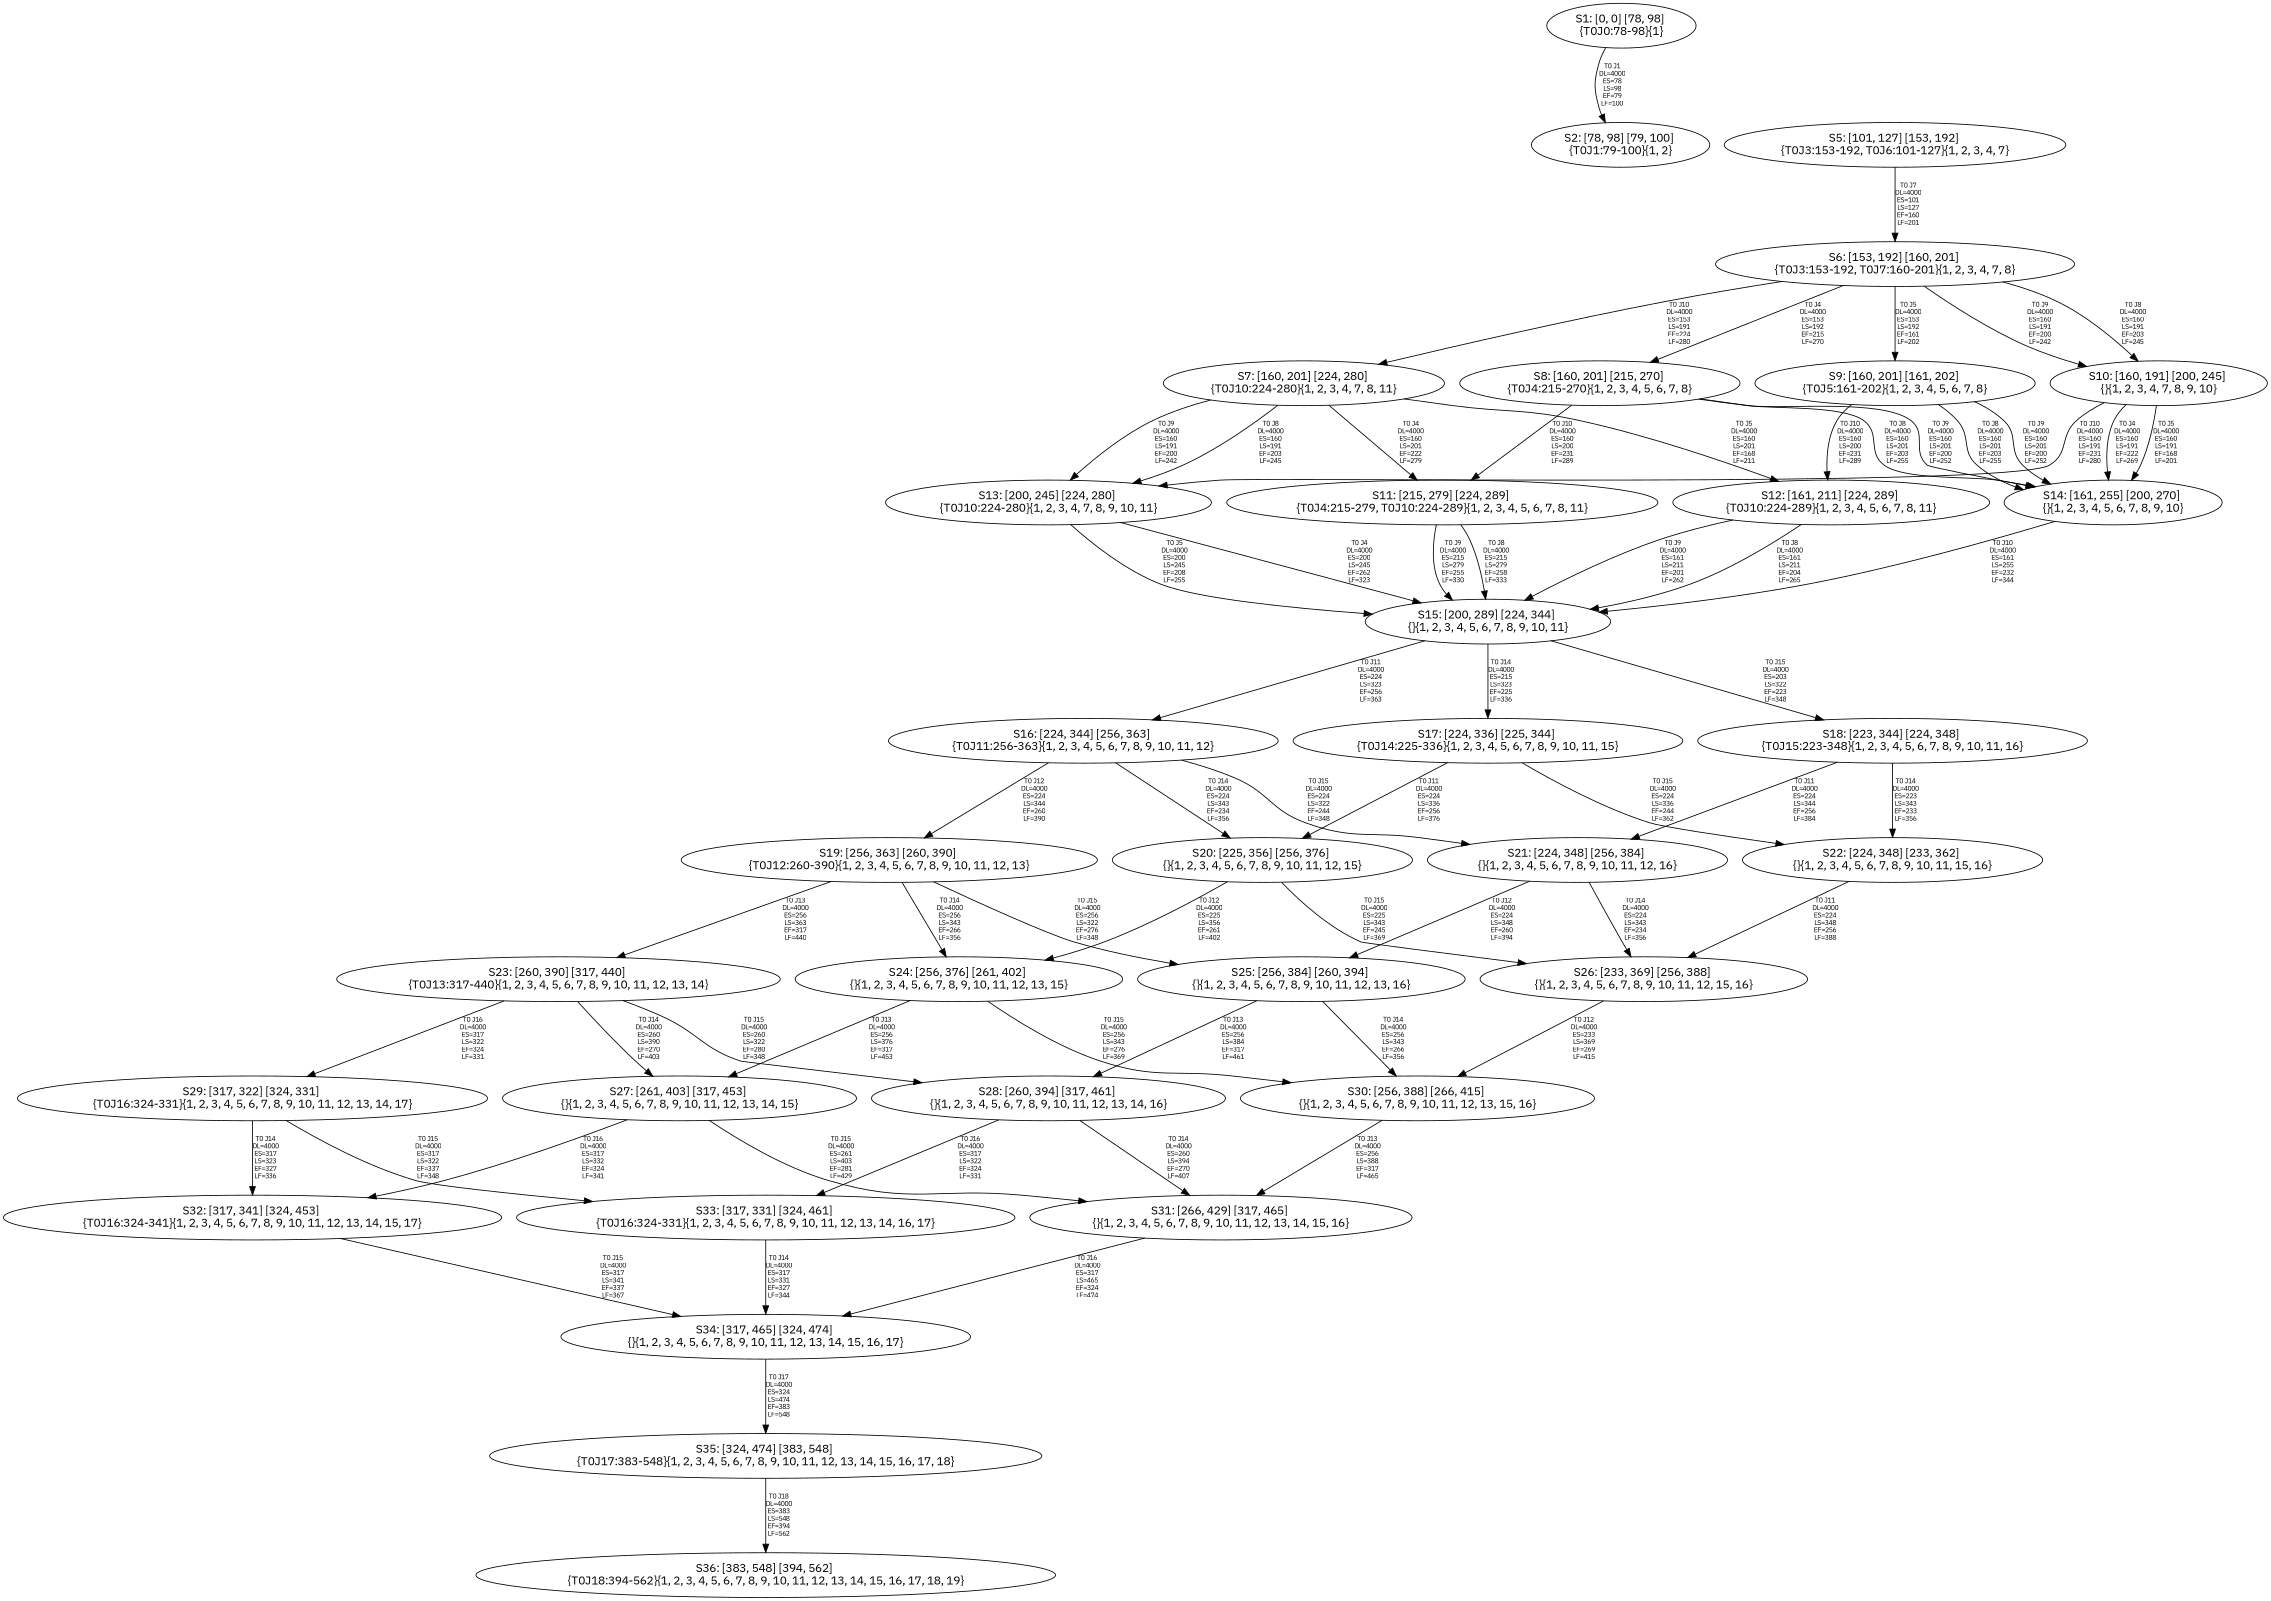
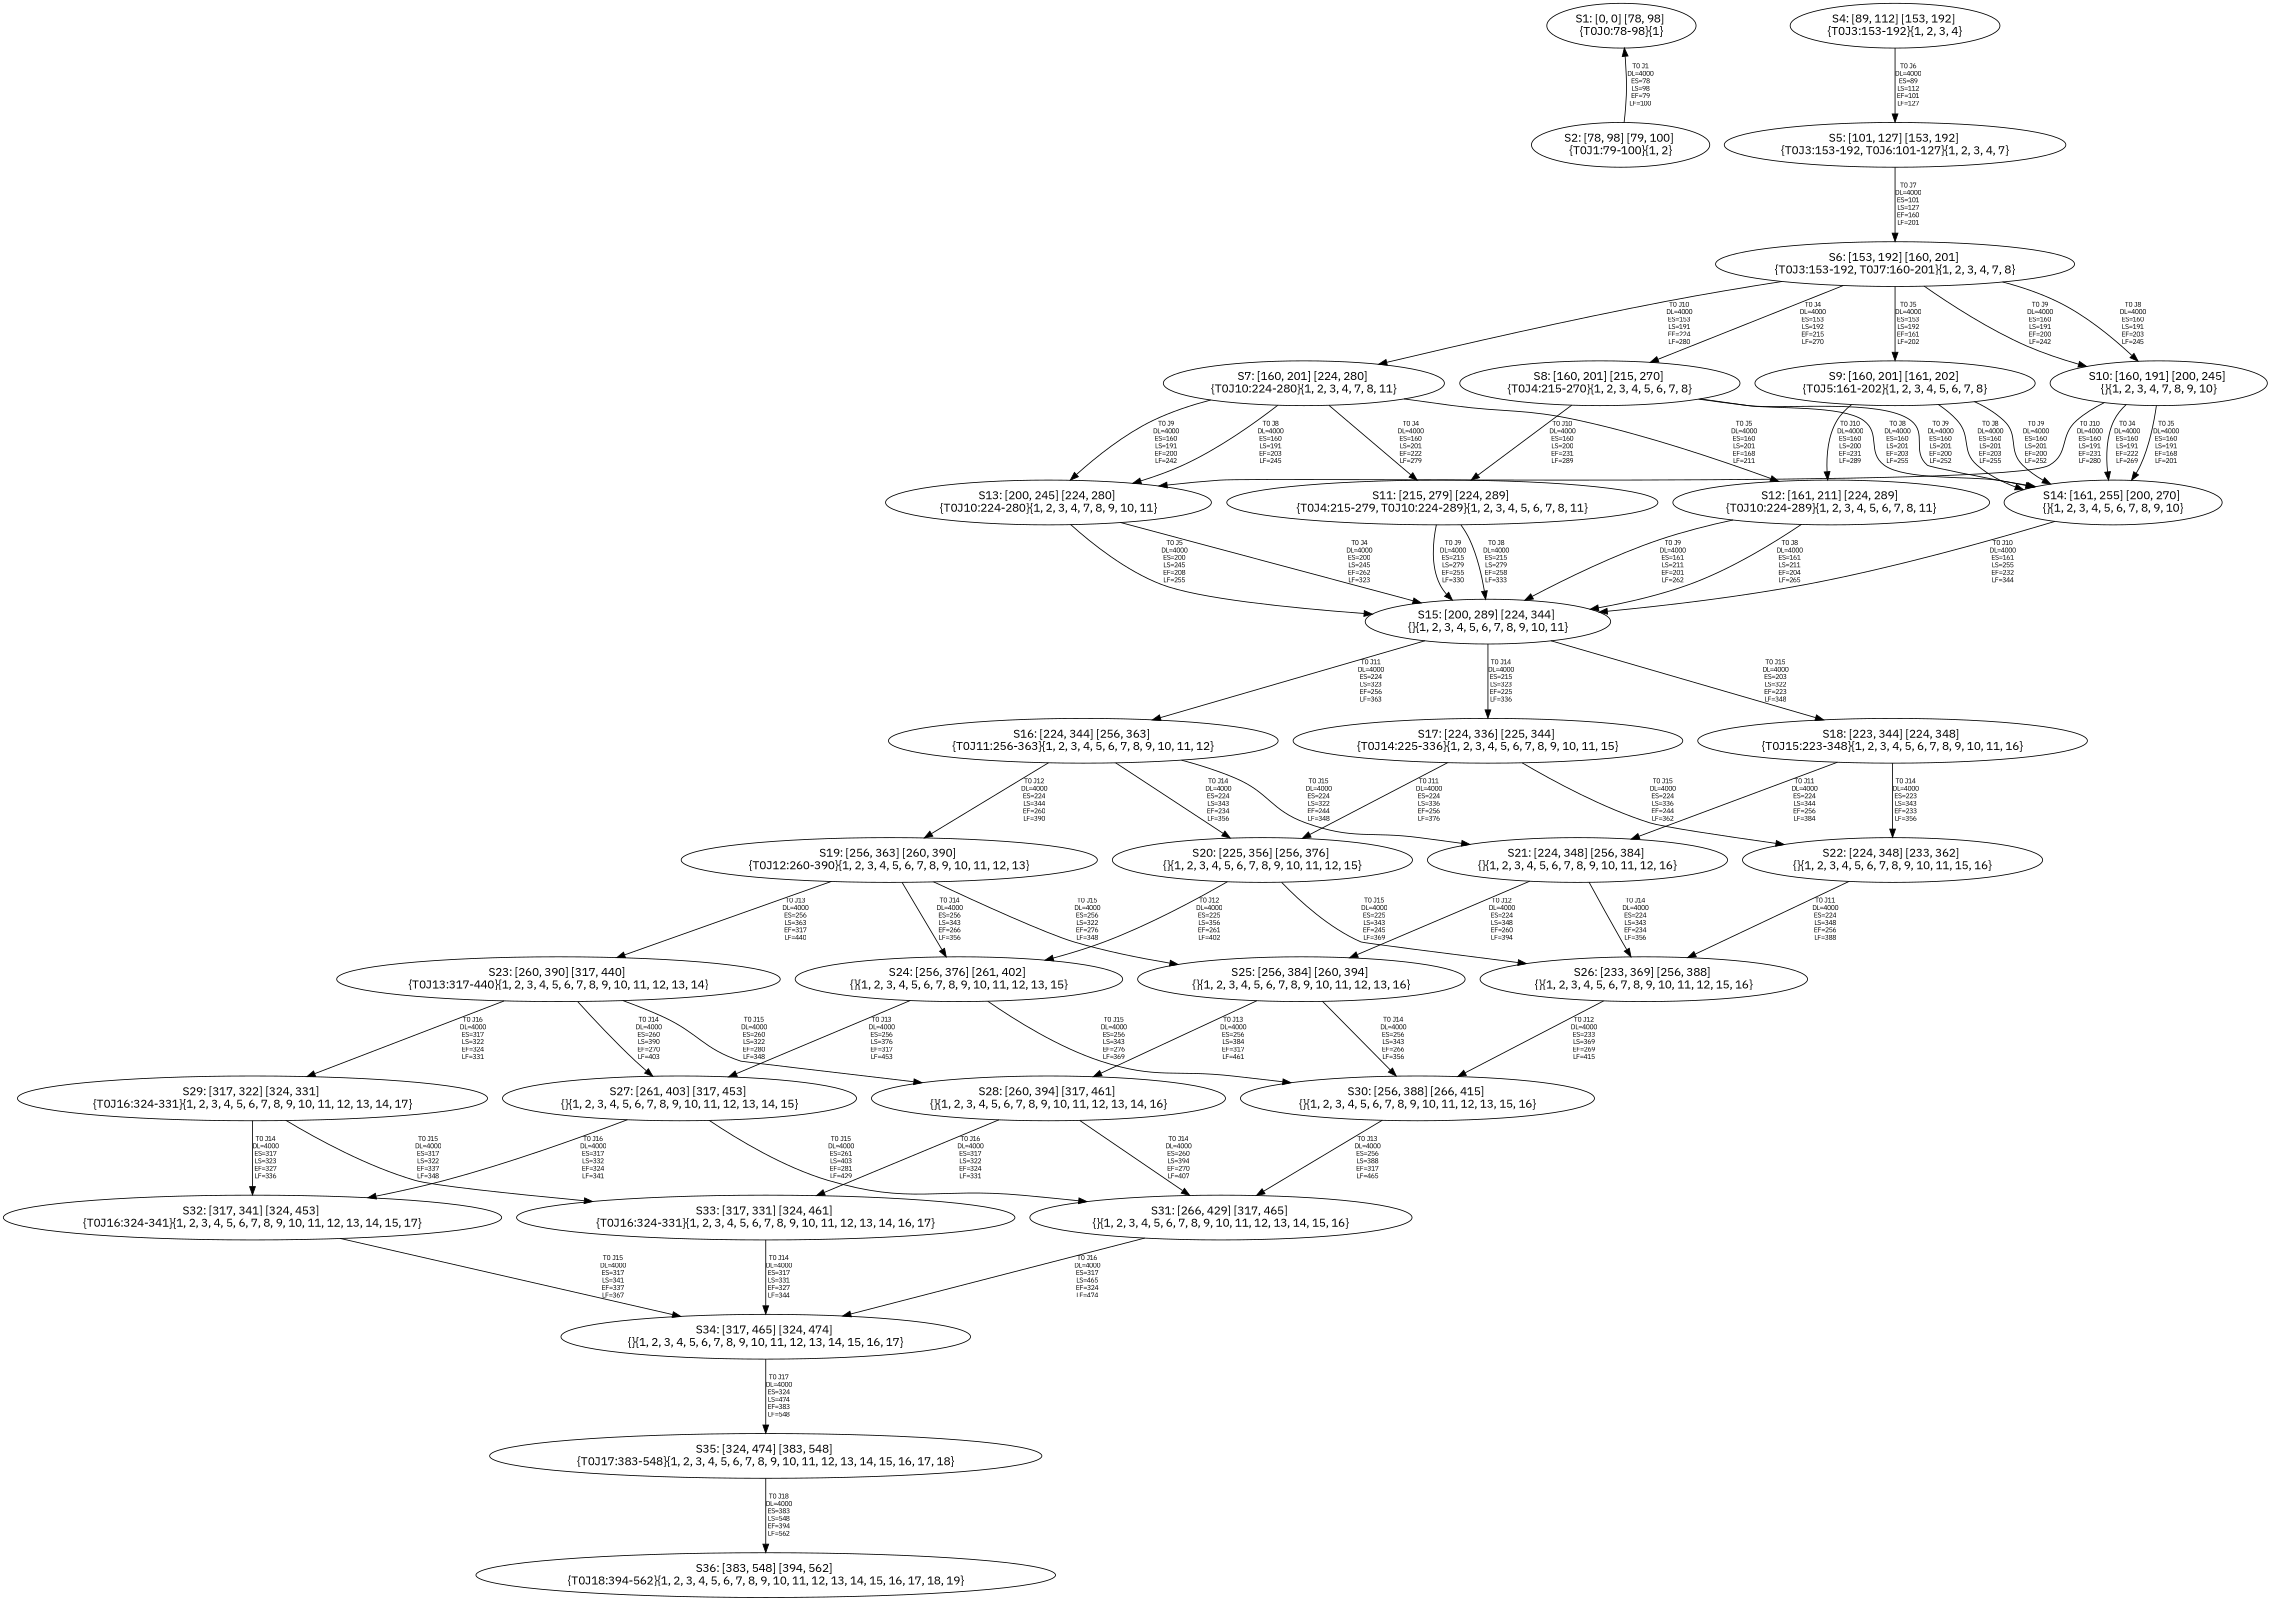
node "S4: [89, 112] [153, 192] {T0J3:153-192}{1, 2, 3, 4}": added
edge "S1: [0, 0] [78, 98] {T0J0:78-98}{1}" -> "S2: [78, 98] [79, 100] {T0J1:79-100}{1, 2}": reversed
